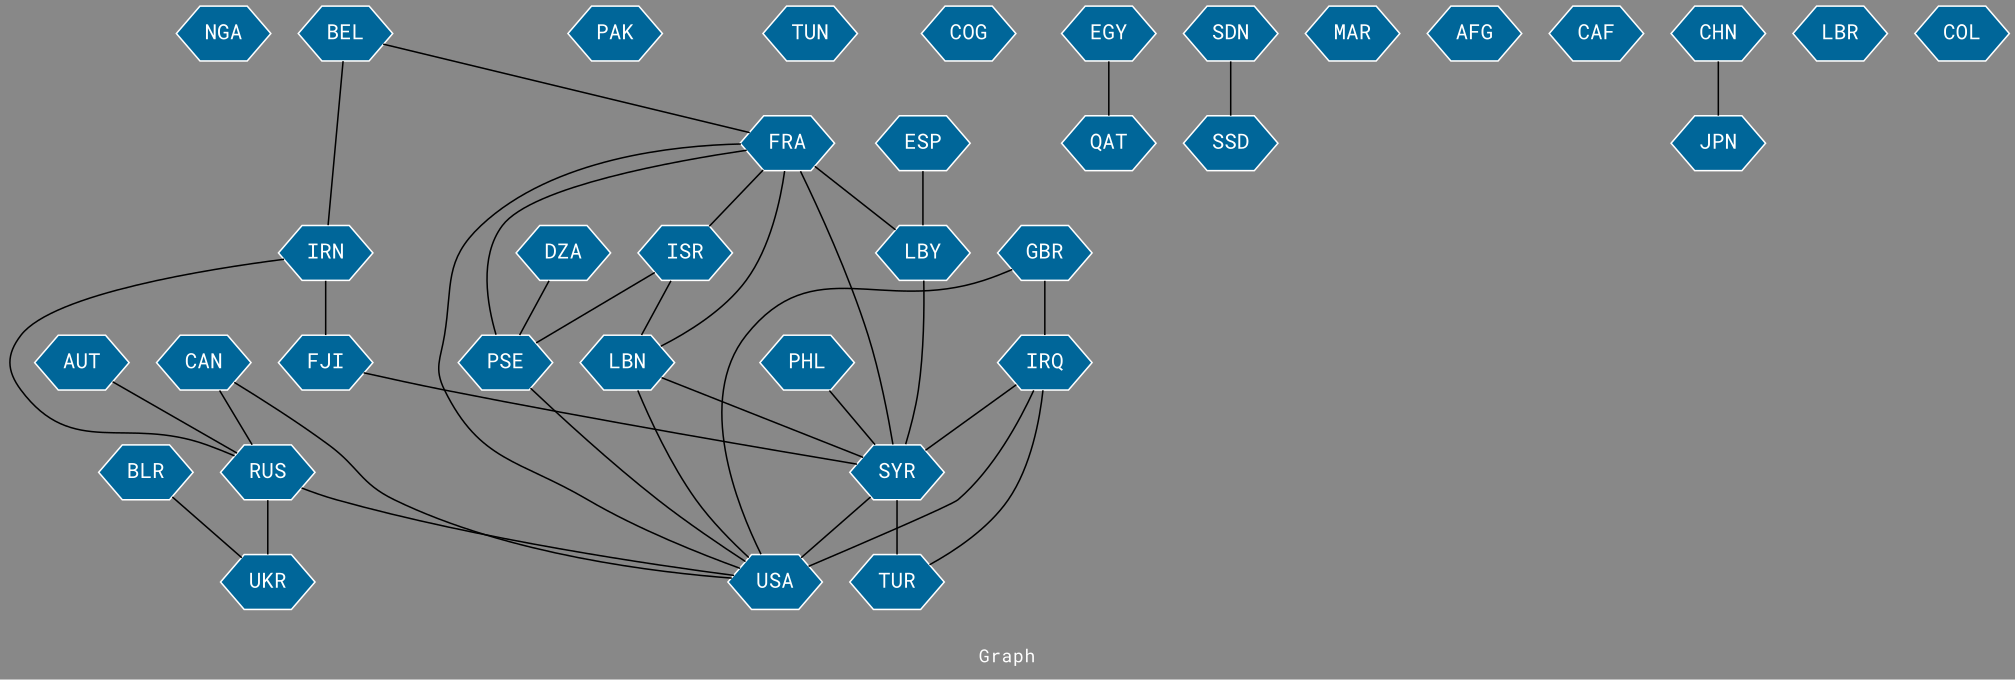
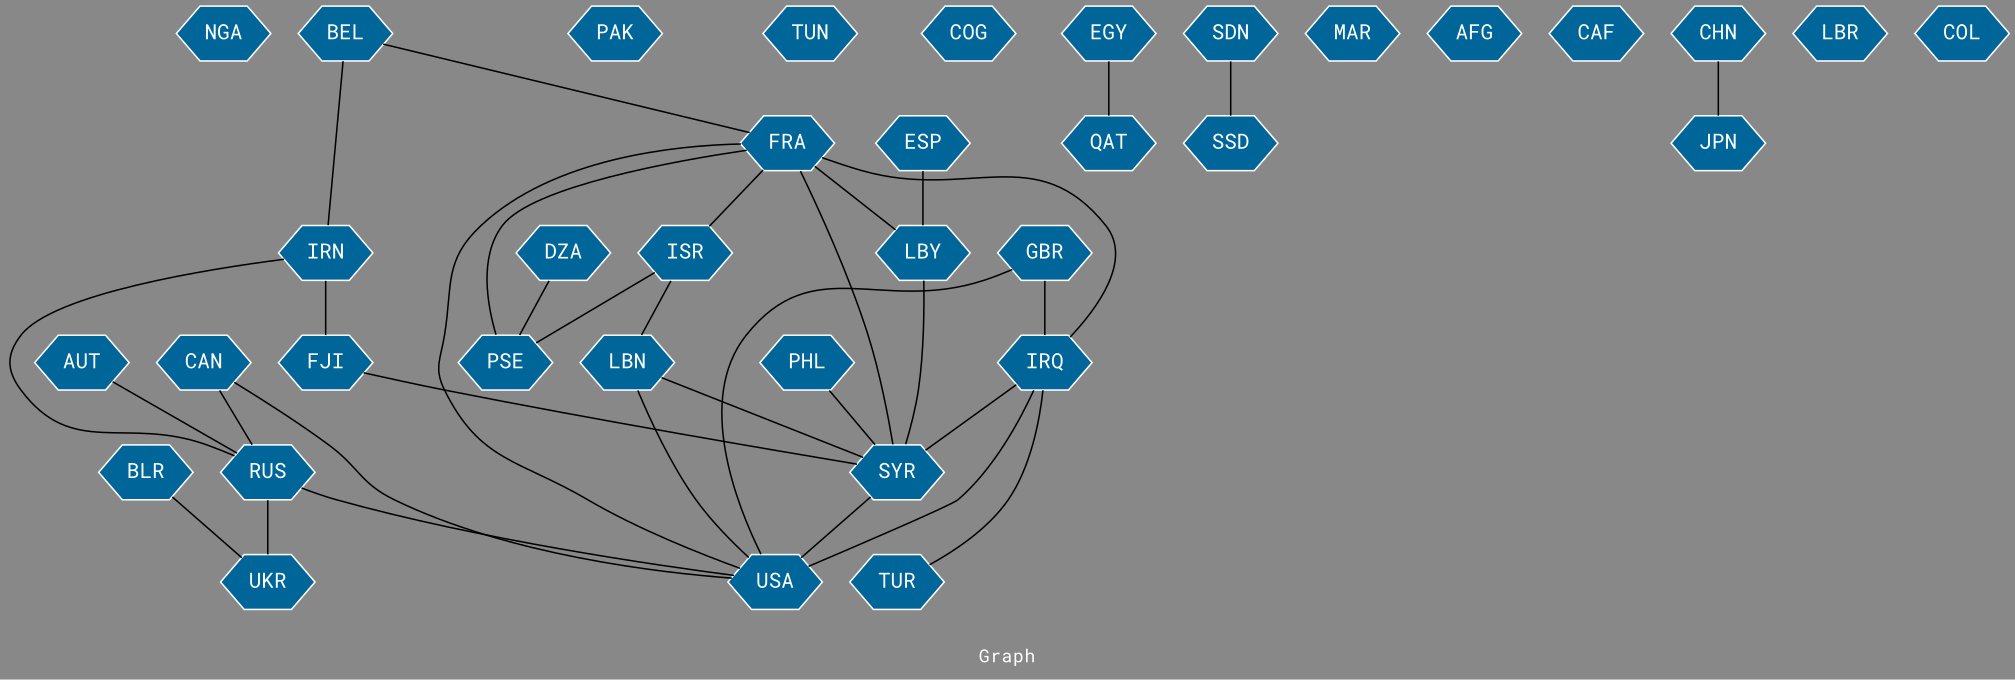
edge "FRA" -- "LBN": now "FRA" -- "IRQ"
edge "PSE" -- "USA": removed
edge "SYR" -- "TUR": removed
